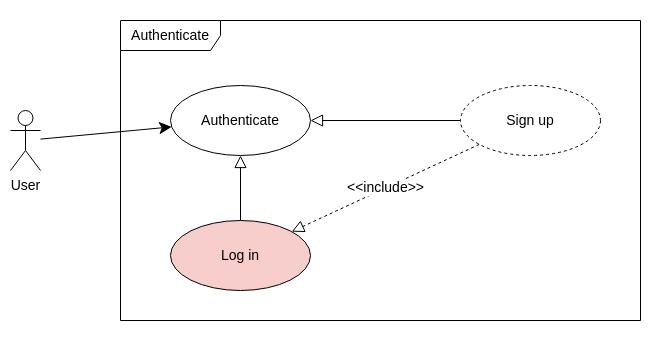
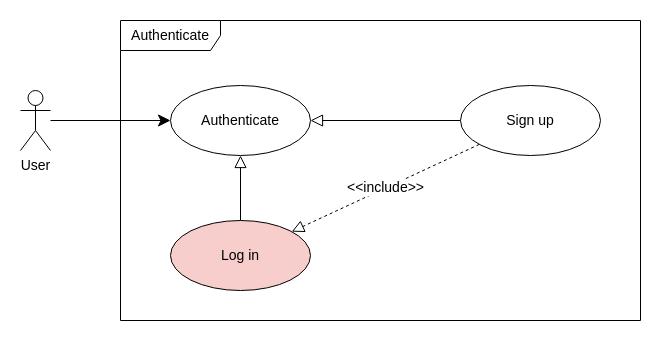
node "Sign up": style dashed -> solid
node "User": moved (26, 141) -> (36, 121)
